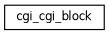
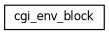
node "cgi_cgi_block": label "cgi_cgi_block" -> "cgi_env_block"
